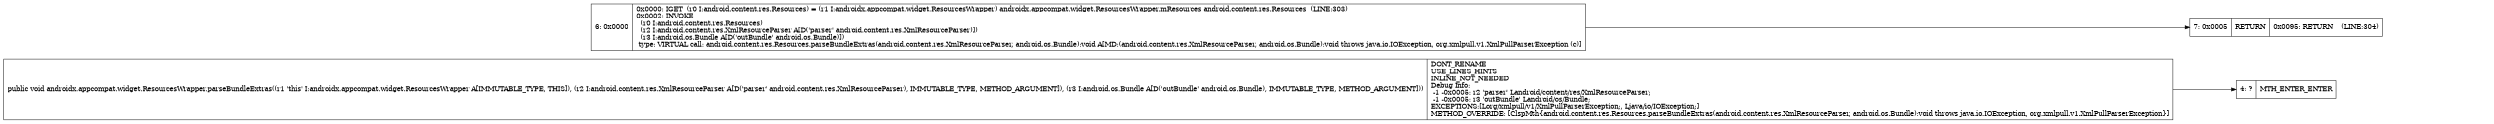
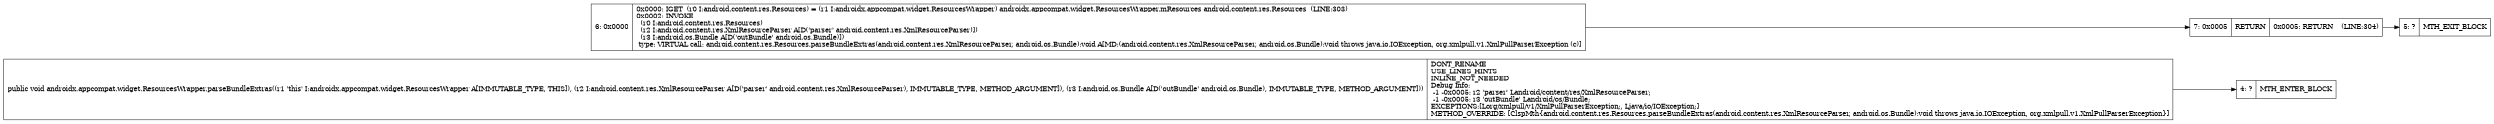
node "7: 0x0005": text "0x0095: RETURN    (LINE:304)" -> "0x0005: RETURN    (LINE:304)"
node "5: ?": added
node "4: ?": text "MTH_ENTER_ENTER" -> "MTH_ENTER_BLOCK"
